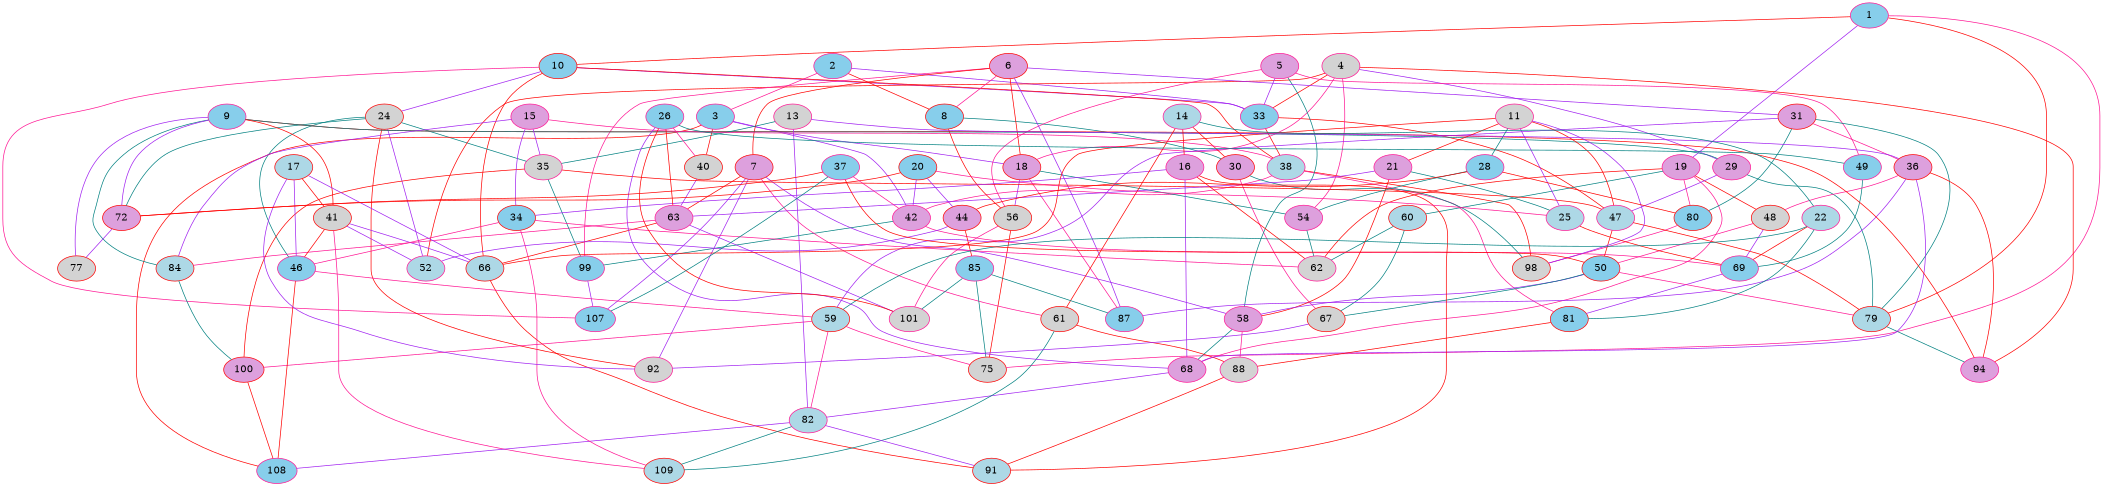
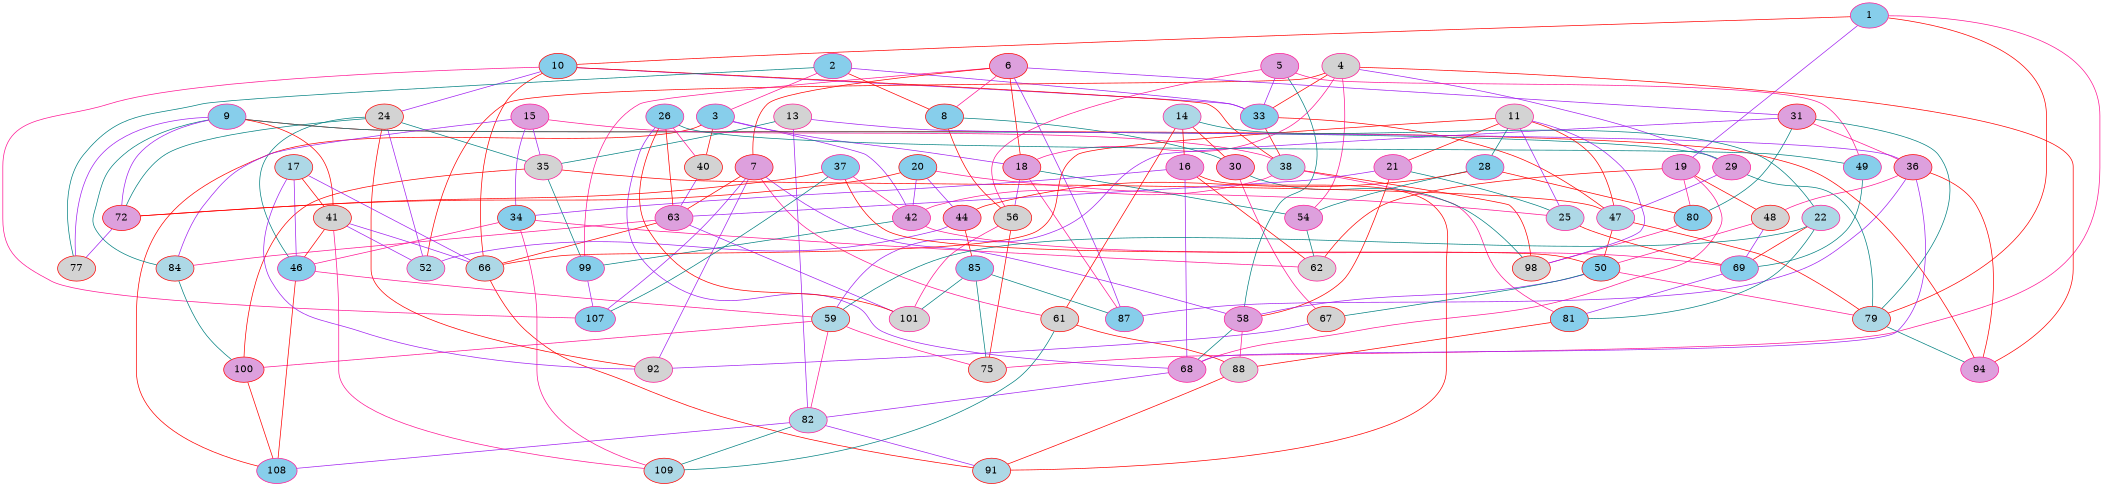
edge "2" -- "77": added
node "60": removed
